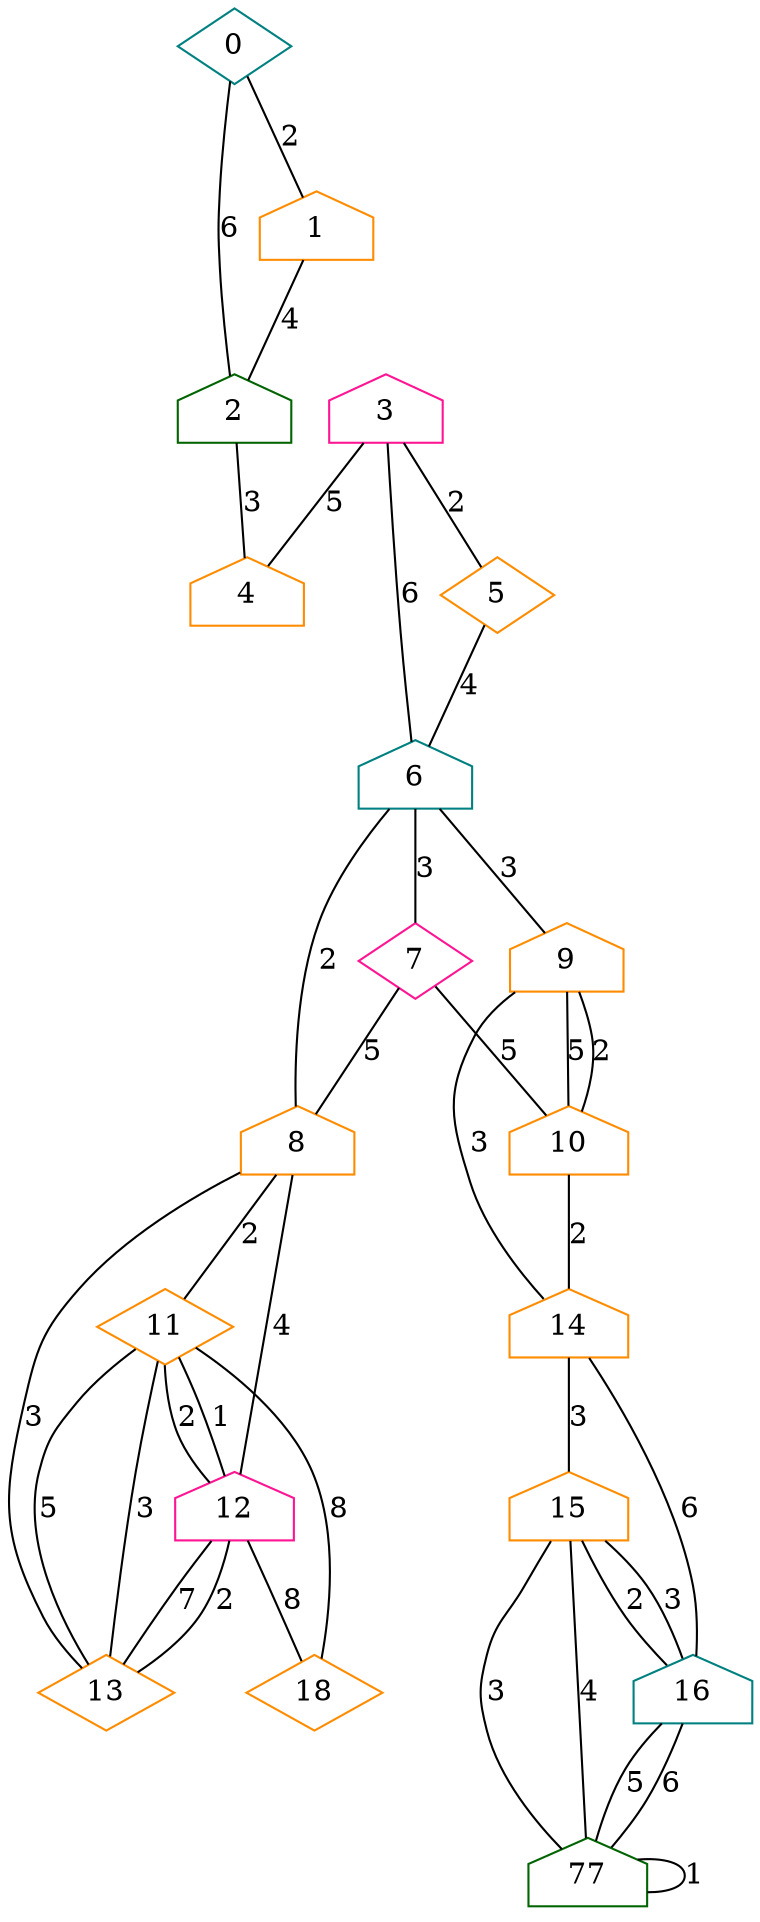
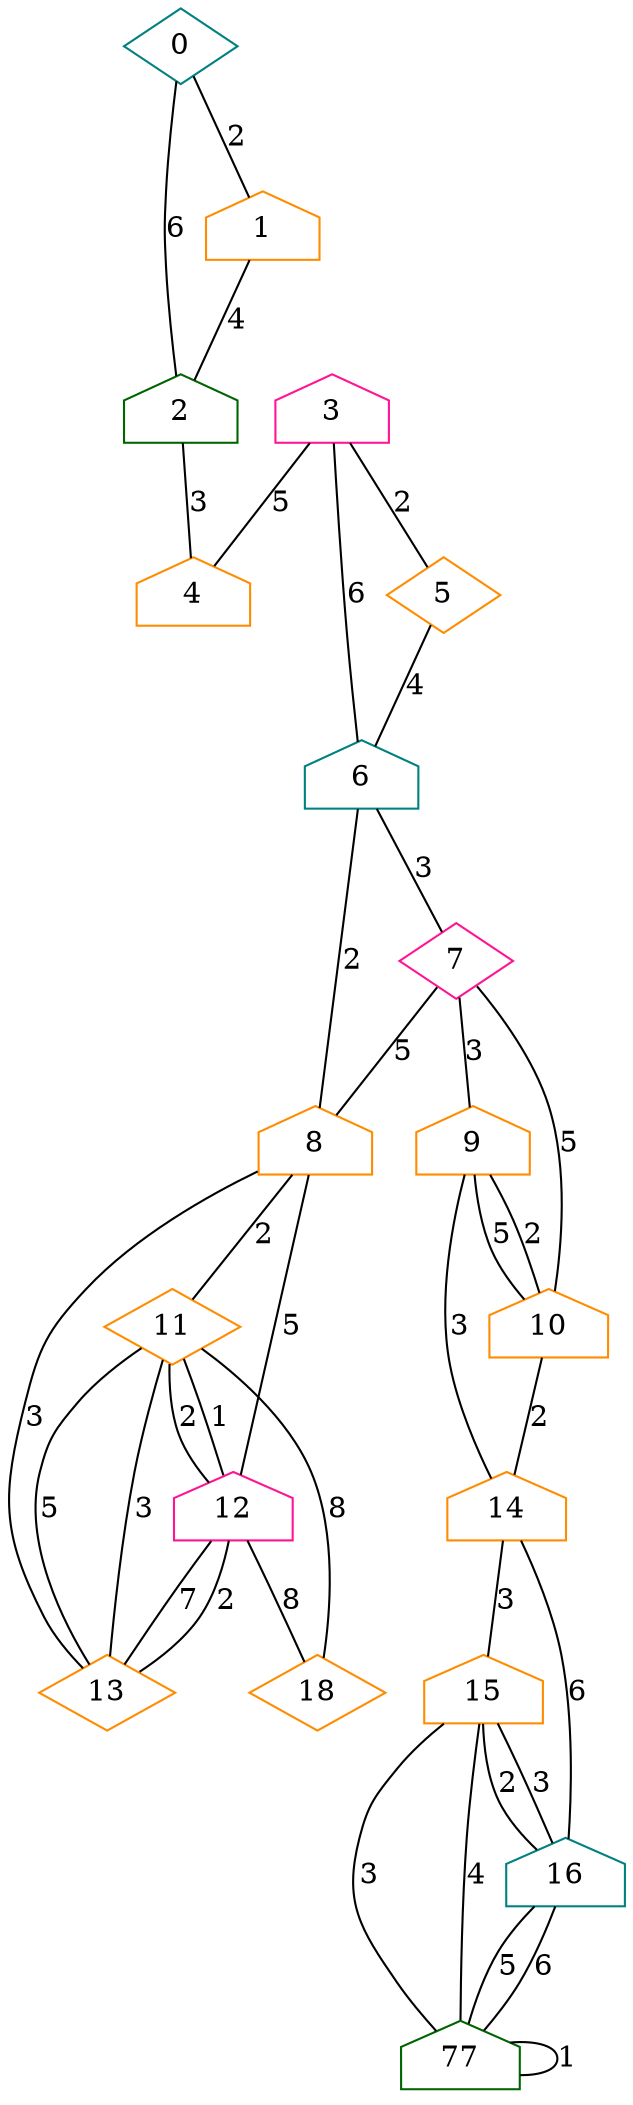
edge "6" -- "9": now "7" -- "9"
edge "8" -- "12": label "4" -> "5"
